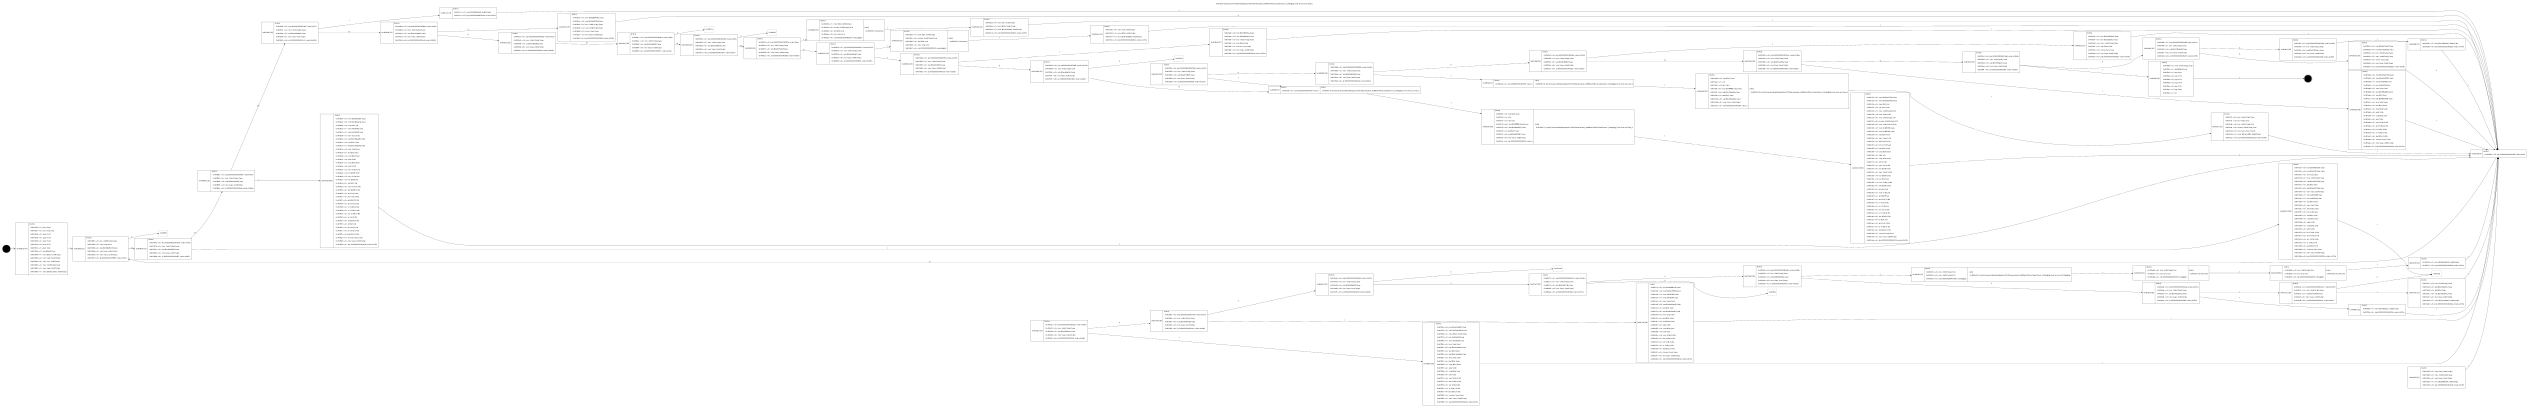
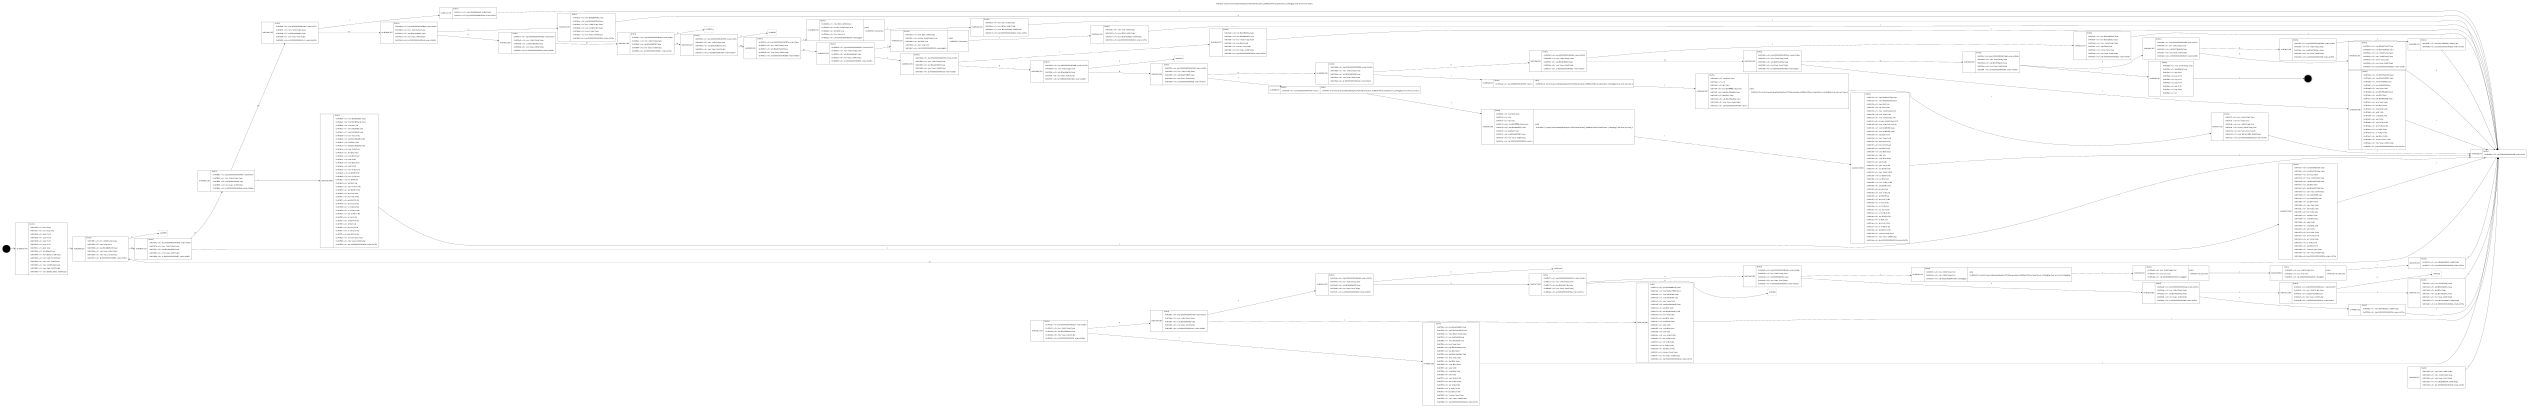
edge "0x401964 [25]" -> "0x401bf6 [5]": now "0x401964 [25]" -> "0x40197d [25]"
edge "0x401d27 [104]" -> "0x401adb": now "0x401d27 [104]" -> "0x40202a [5]"
